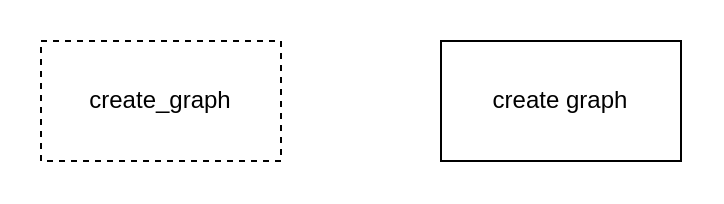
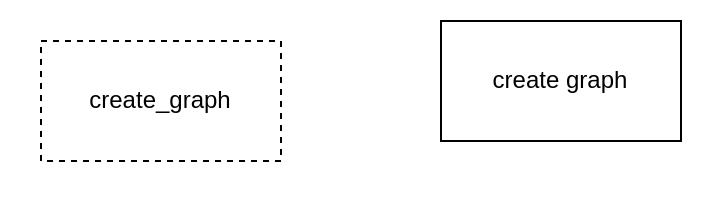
node "create graph": moved (561, 101) -> (561, 81)
